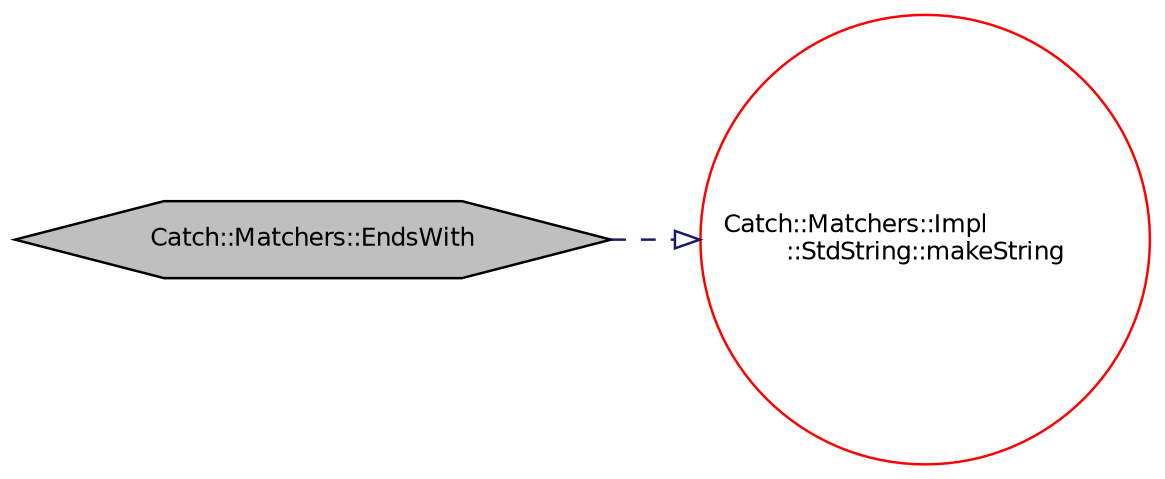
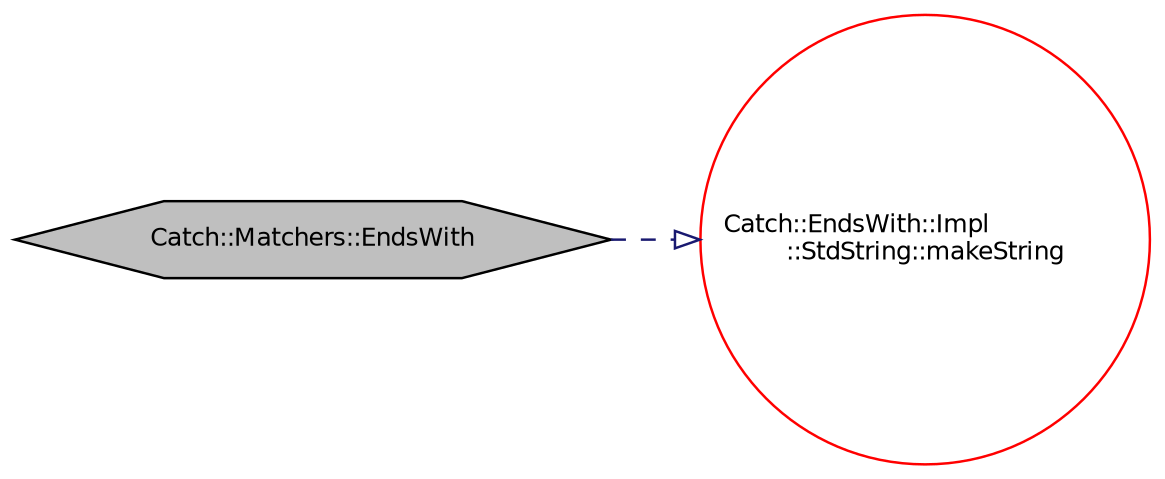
node "Catch::Matchers::Impl ::StdString::makeString": label "Catch::Matchers::Impl ::StdString::makeString" -> "Catch::EndsWith::Impl ::StdString::makeString"
